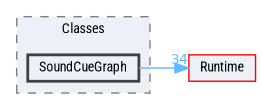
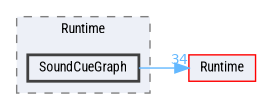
cluster "Classes": label "Classes" -> "Runtime"
